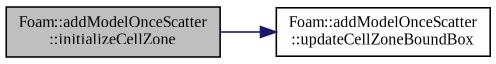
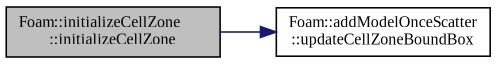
node "Foam::addModelOnceScatter ::initializeCellZone": label "Foam::addModelOnceScatter ::initializeCellZone" -> "Foam::initializeCellZone ::initializeCellZone"
